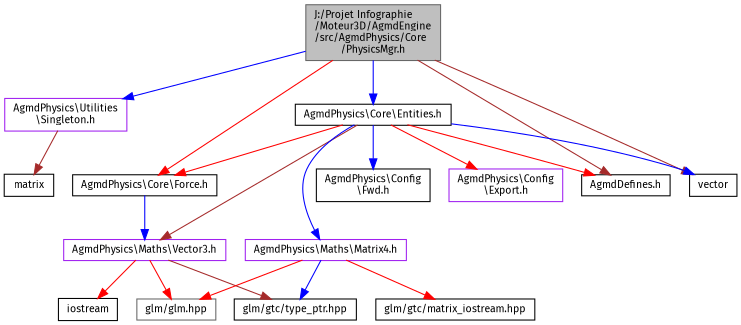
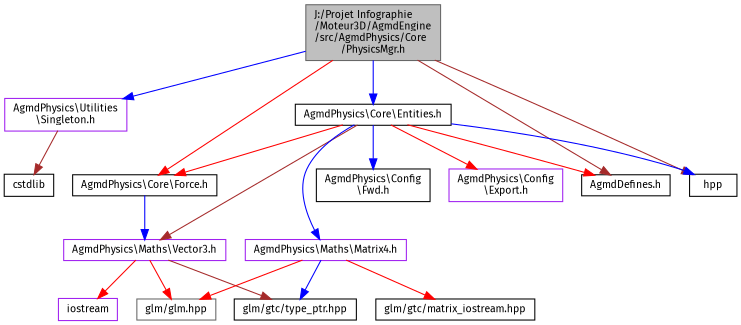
node "matrix": label "matrix" -> "cstdlib"
node "vector": label "vector" -> "hpp"
node "iostream": color black -> purple
